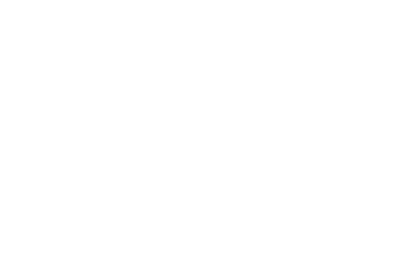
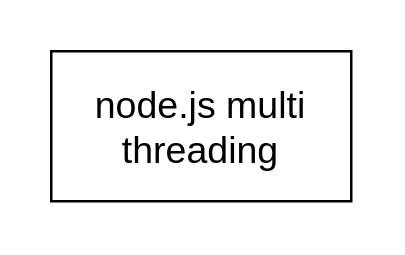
node "node.js multi threading": added
